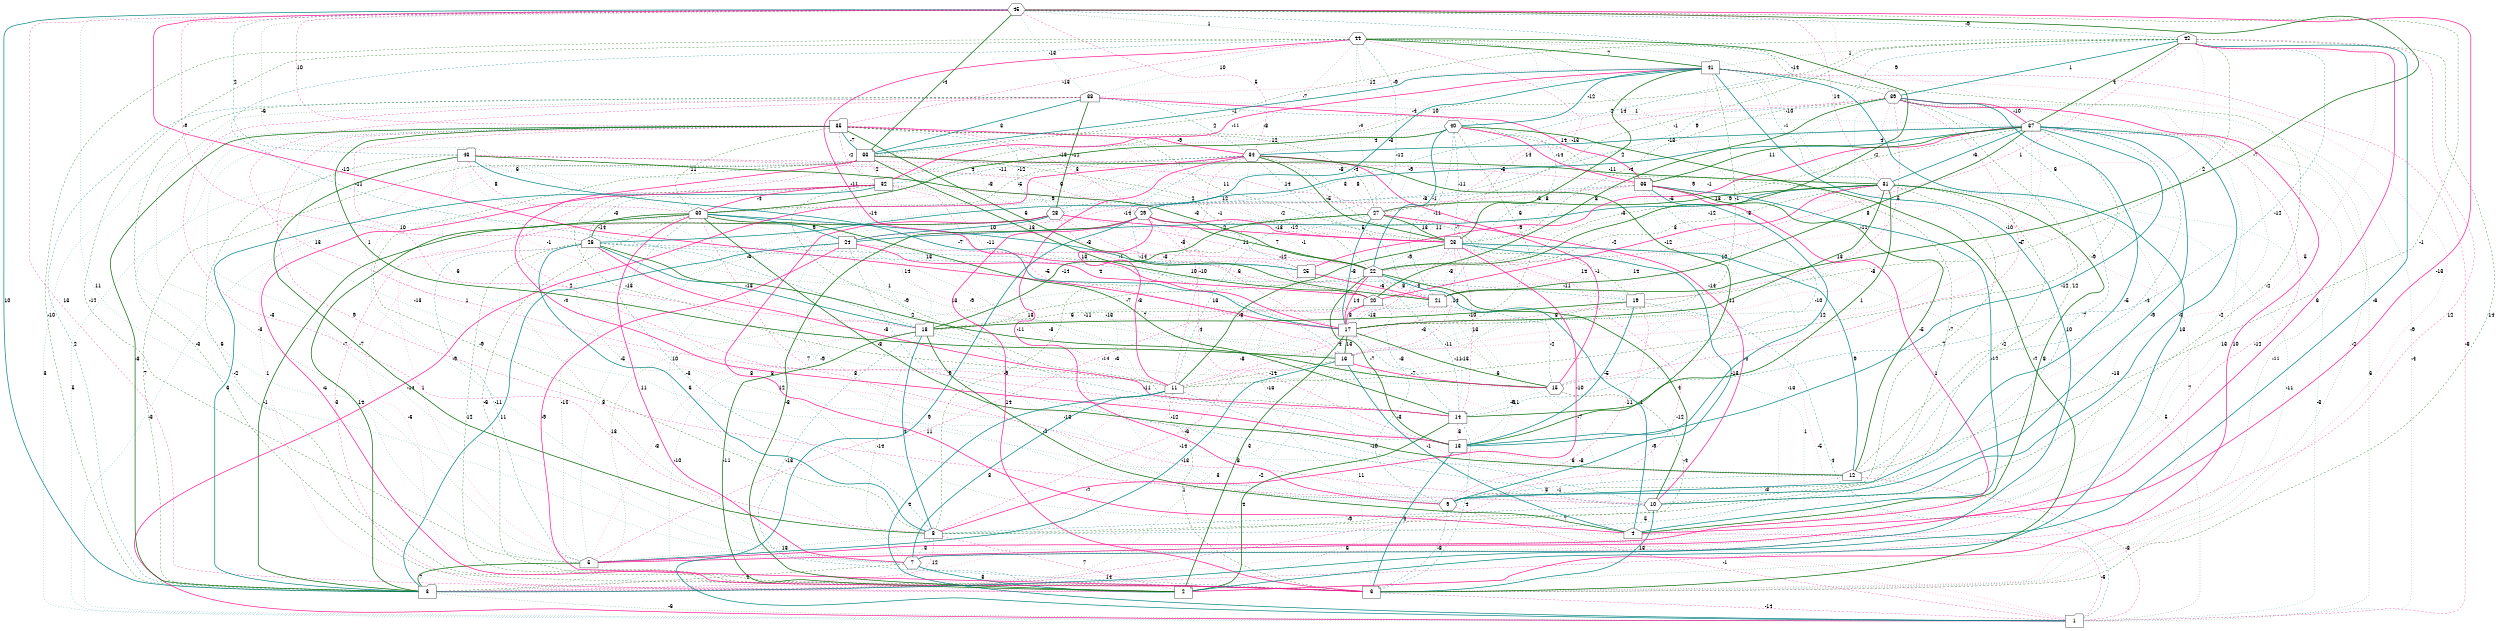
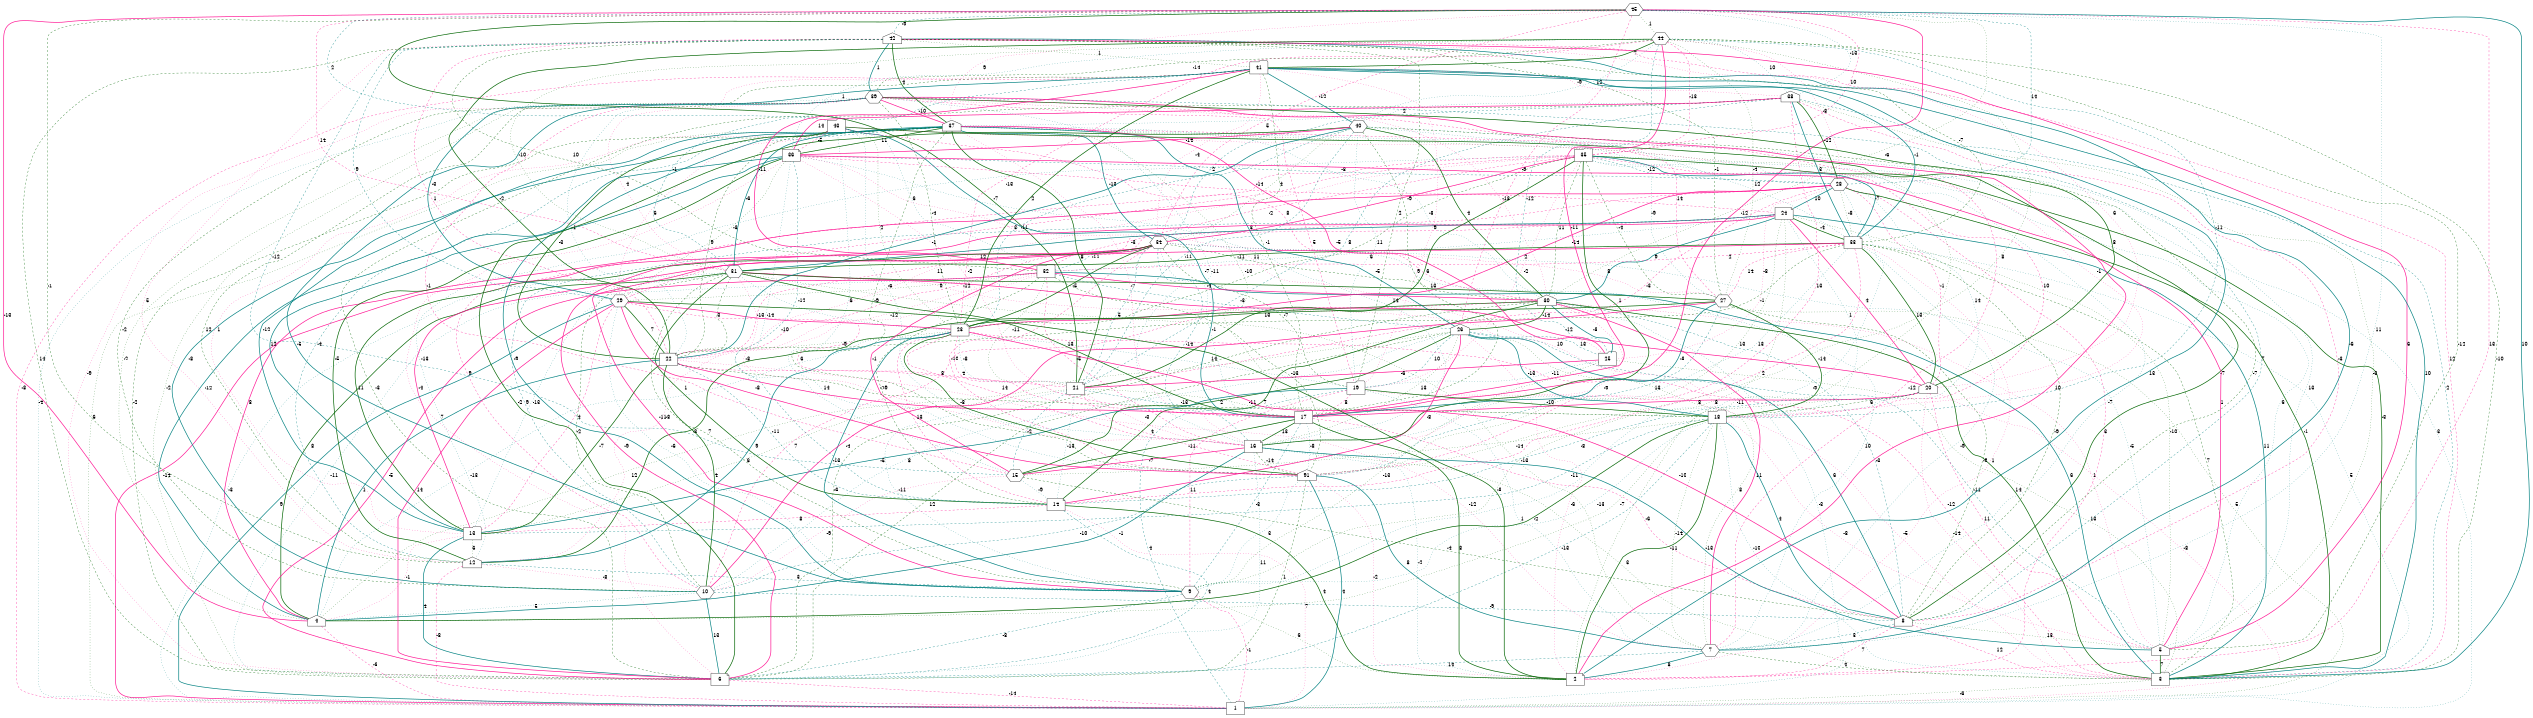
edge "45" -- "33": now "24" -- "33"
edge "43" -- "29": style dashed -> dotted
node "22": shape house -> note
node "11": label "11" -> "91"
